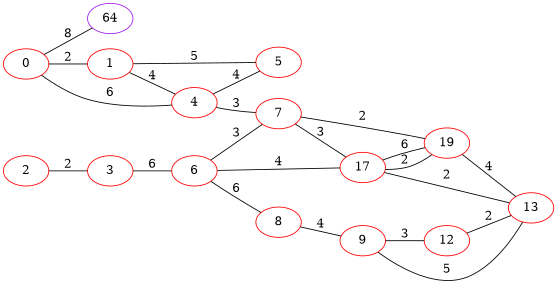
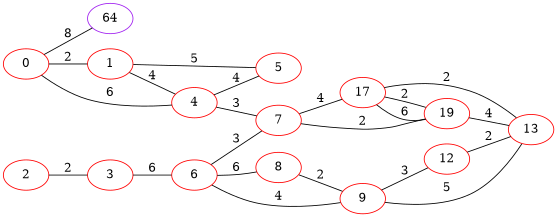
edge "7" -- "17": label "3" -> "4"
edge "17" -- "6": now "9" -- "6"
edge "8" -- "9": label "4" -> "2"
